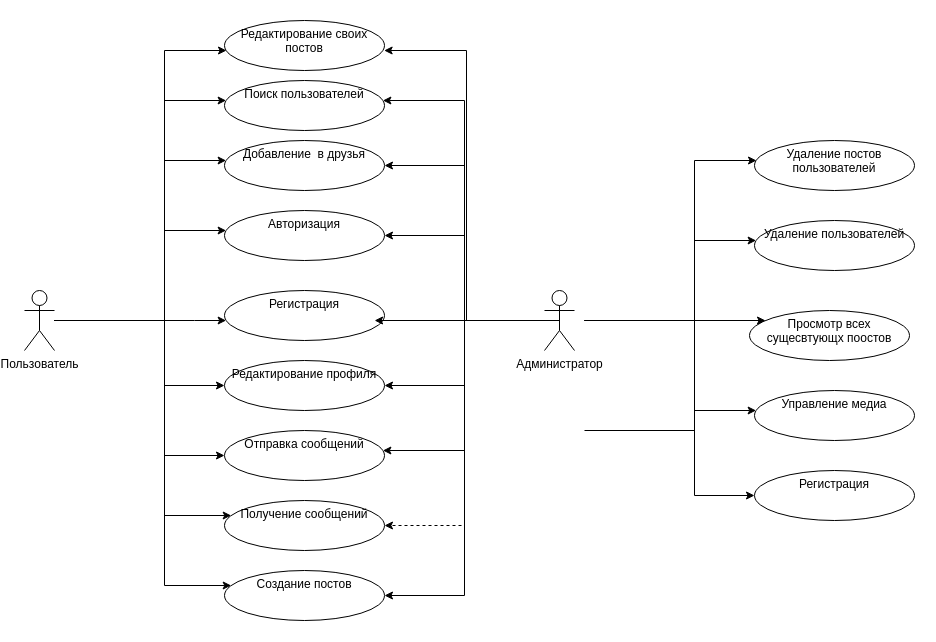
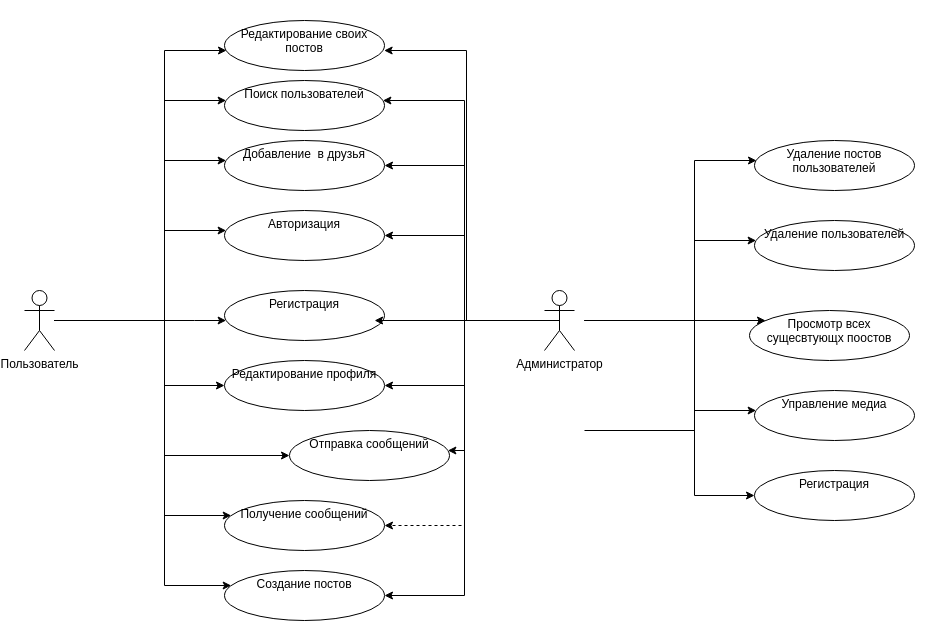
node "Отправка сообщений": moved (305, 456) -> (370, 456)
